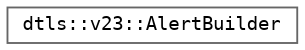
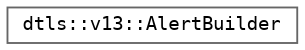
node "dtls::v23::AlertBuilder": label "dtls::v23::AlertBuilder" -> "dtls::v13::AlertBuilder"
